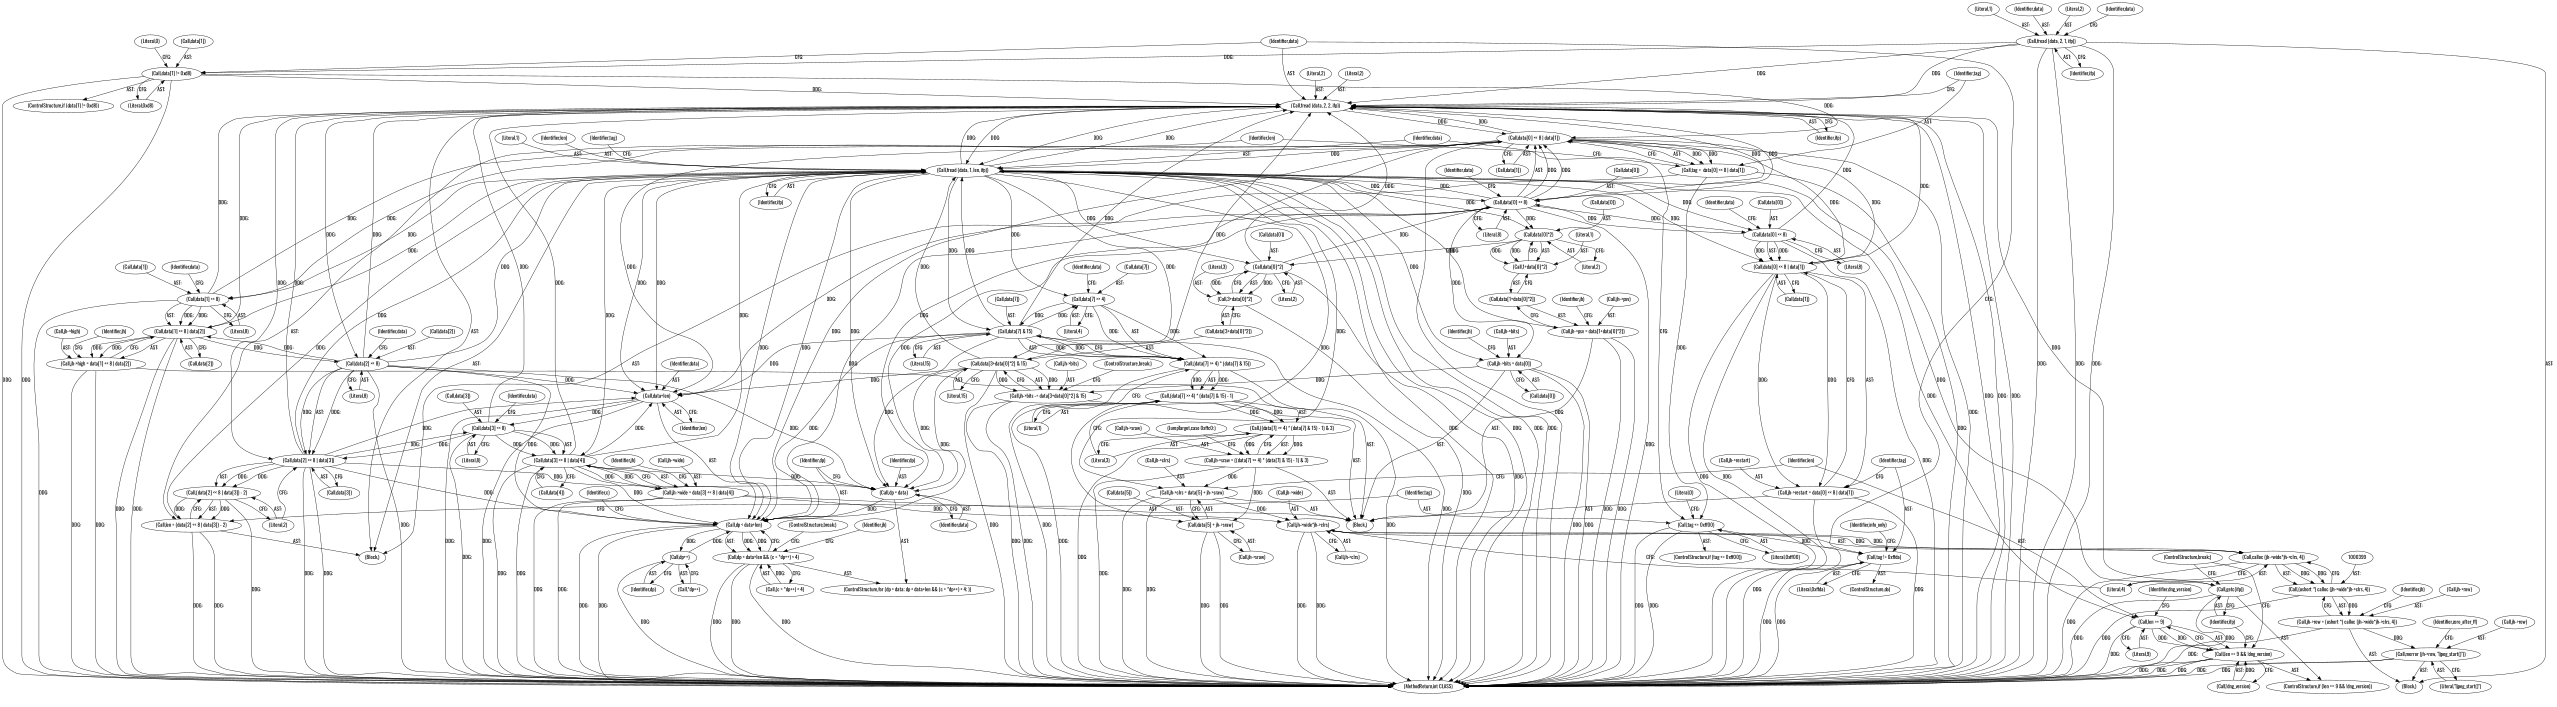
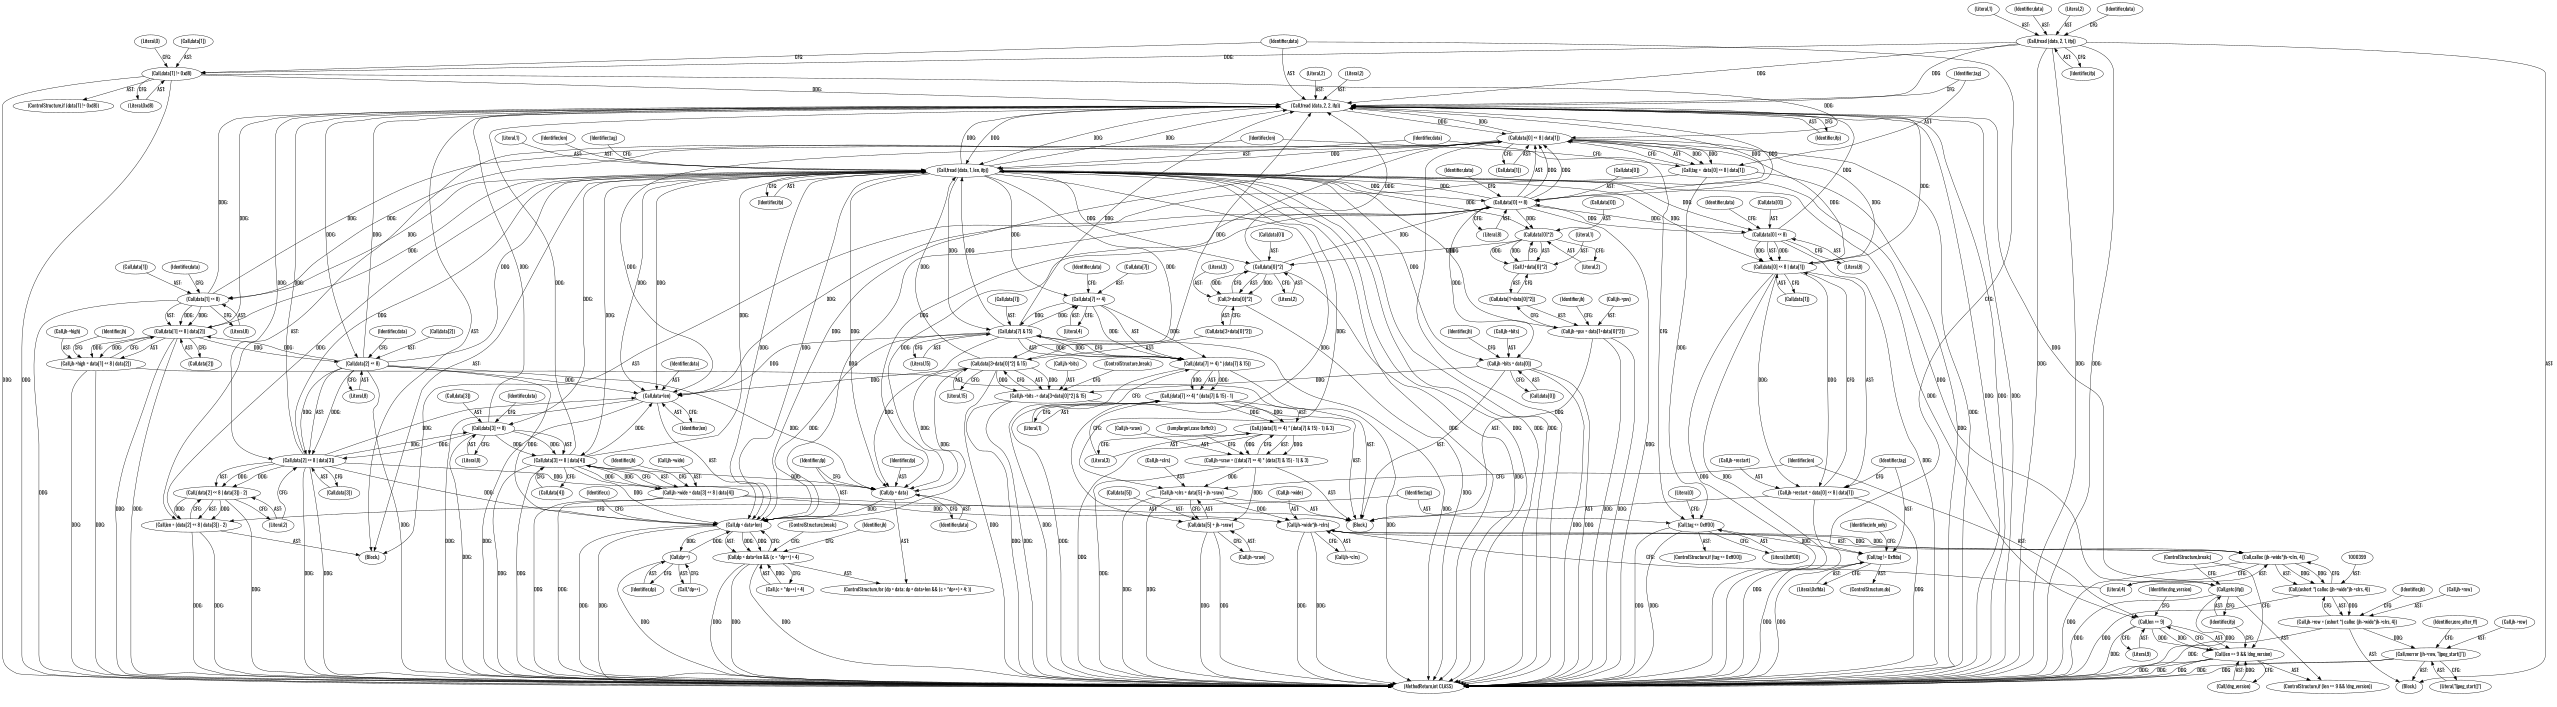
edge "(Call,data+len)" -> "(Call,data[3] << 8)": now "(Call,fread (data, 1, len, ifp))" -> "(Call,data[3] << 8)"
